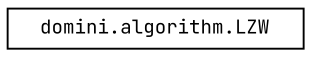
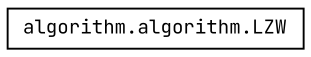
node "domini.algorithm.LZW": label "domini.algorithm.LZW" -> "algorithm.algorithm.LZW"
